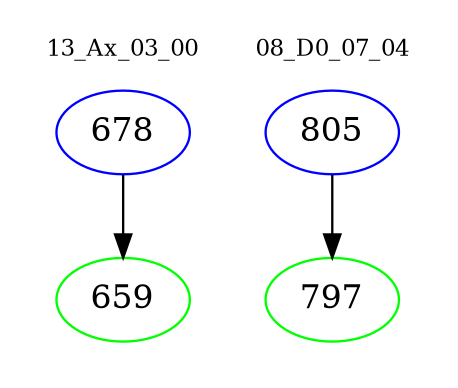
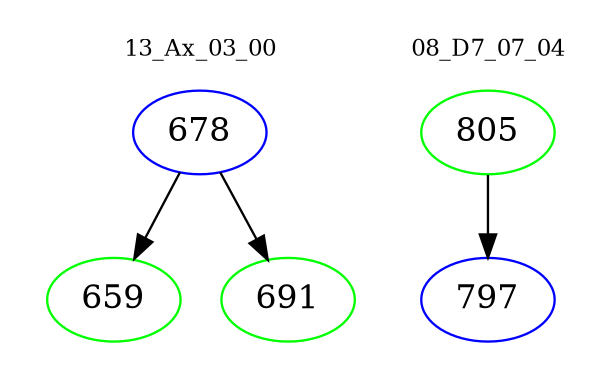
cluster "08_D0_07_04": label "08_D0_07_04" -> "08_D7_07_04"
node "805": color blue -> green
node "691": added
node "797": color green -> blue
